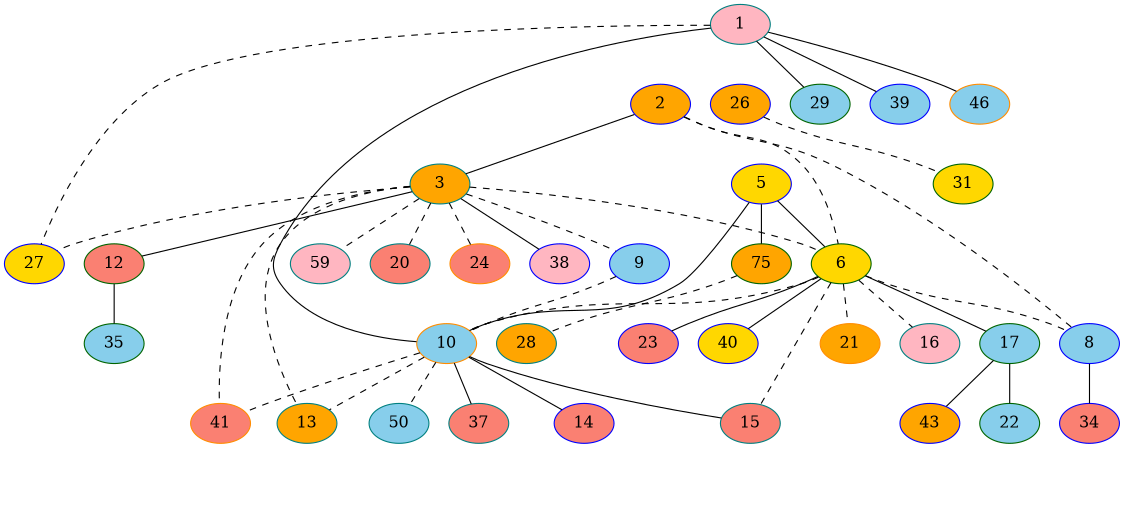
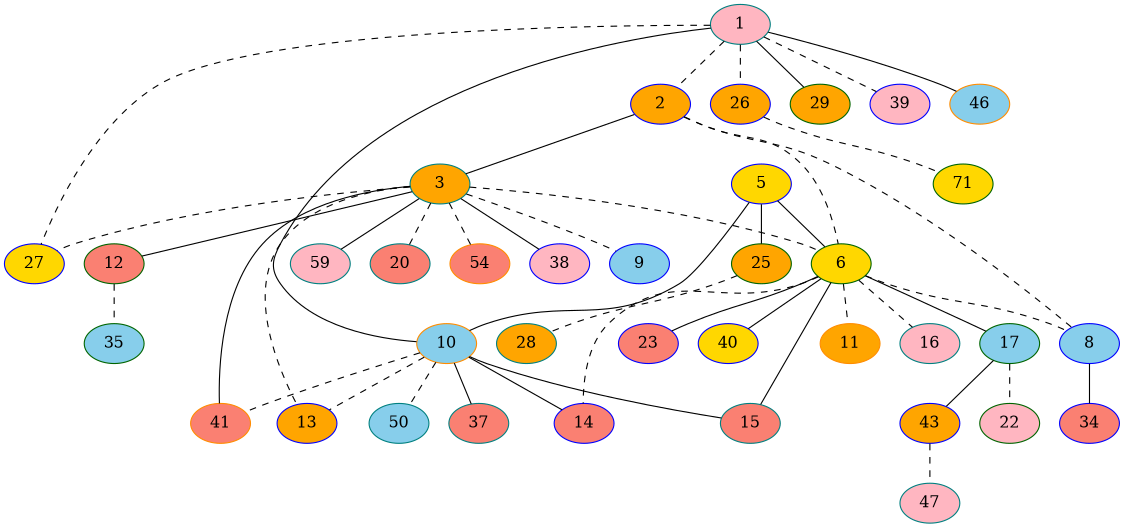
edge "1" -- "2": added
edge "1" -- "26": added
edge "1" -- "39": style solid -> dashed
node "29": fillcolor skyblue -> orange
node "39": fillcolor skyblue -> lightpink
node "31": label "31" -> "71"
edge "3" -- "59": style dashed -> solid
edge "3" -- "41": style dashed -> solid
node "24": label "24" -> "54"
node "75": label "75" -> "25"
edge "6" -- "10": now "6" -- "14"
edge "12" -- "35": style solid -> dashed
edge "9" -- "10": removed
edge "6" -- "15": style dashed -> solid
node "21": label "21" -> "11"
edge "17" -- "22": style solid -> dashed
node "13": color teal -> blue
node "22": fillcolor skyblue -> lightpink
node "47": added
